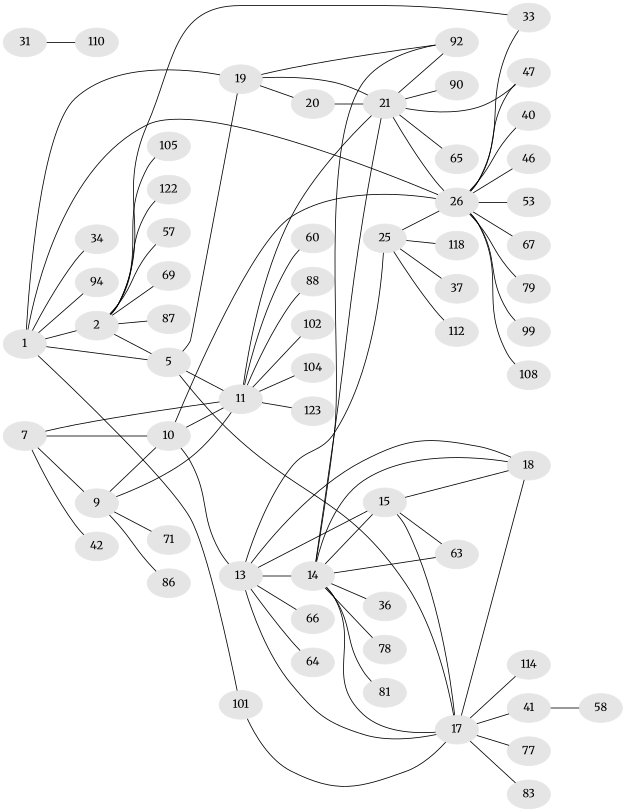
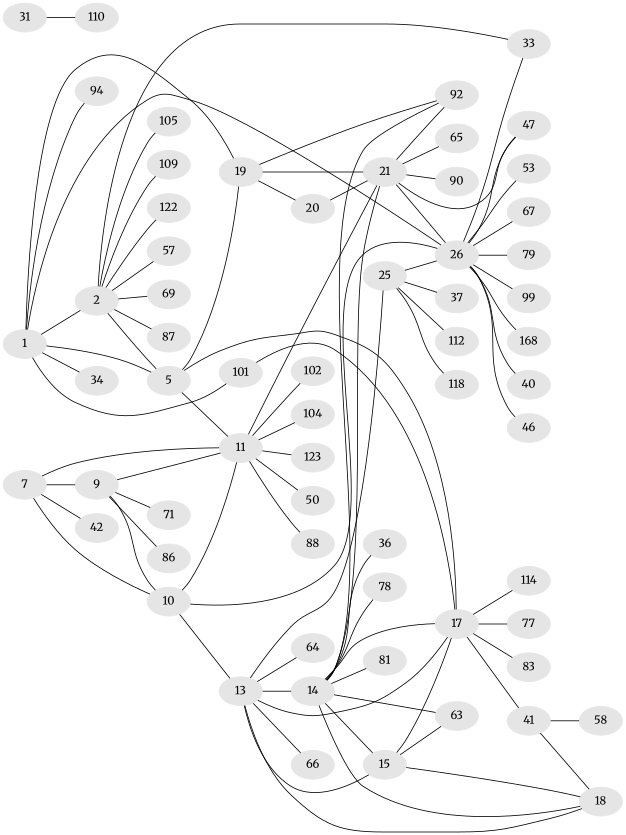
node "109": added
node "60": label "60" -> "50"
node "108": label "108" -> "168"
edge "18" -- "17": now "18" -- "41"
